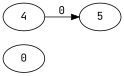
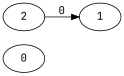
node "4": label "4" -> "2"
node "5": label "5" -> "1"
